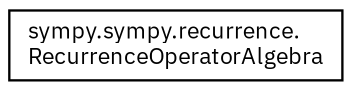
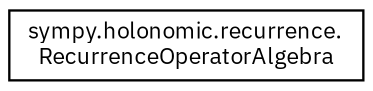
node "sympy.sympy.recurrence. RecurrenceOperatorAlgebra": label "sympy.sympy.recurrence. RecurrenceOperatorAlgebra" -> "sympy.holonomic.recurrence. RecurrenceOperatorAlgebra"
